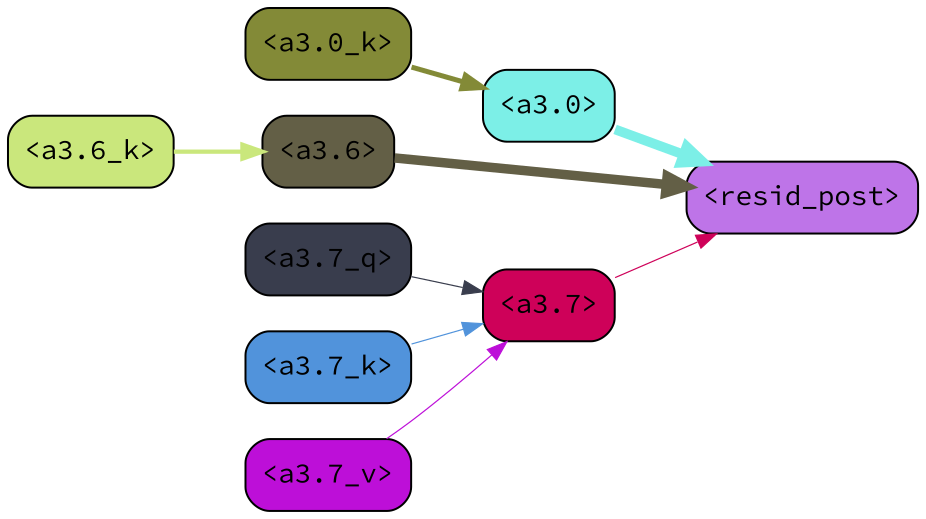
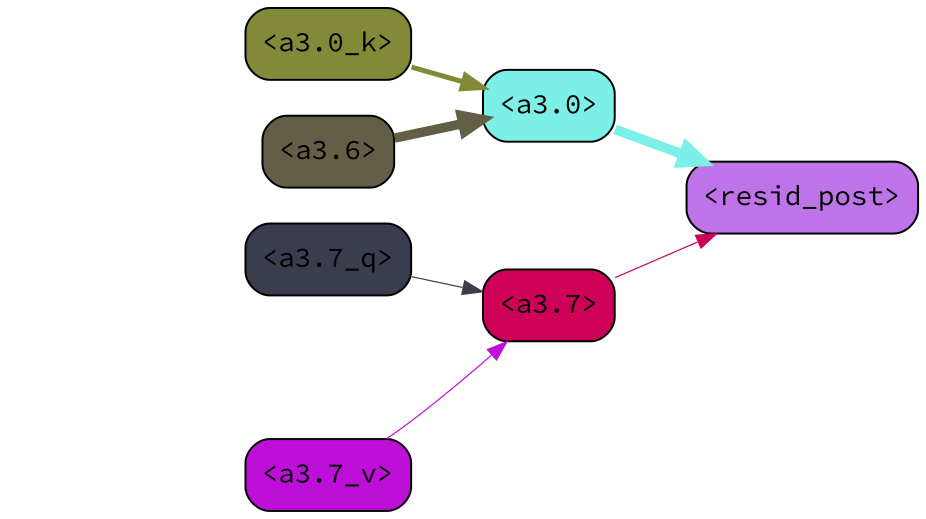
node "<a3.6_k>": removed
edge "<a3.6>" -> "<resid_post>": now "<a3.6>" -> "<a3.0>"
node "<a3.7_k>": removed
